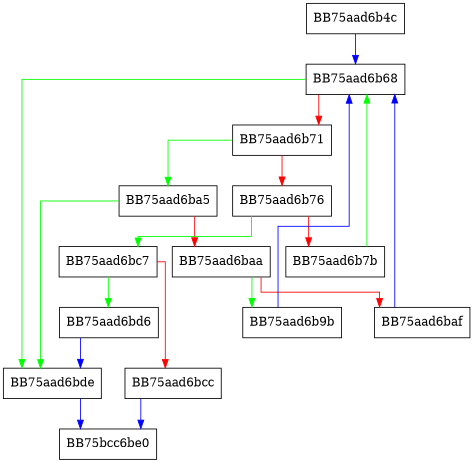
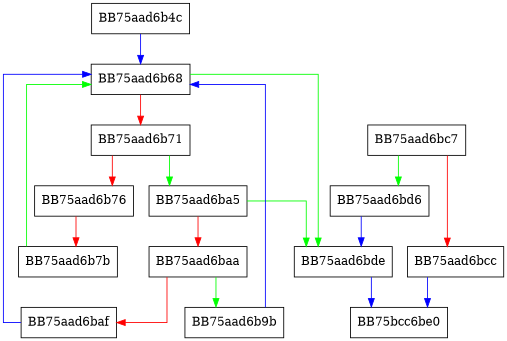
edge "BB75aad6b76" -> "BB75aad6bc7": removed
